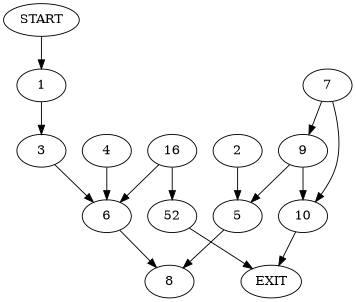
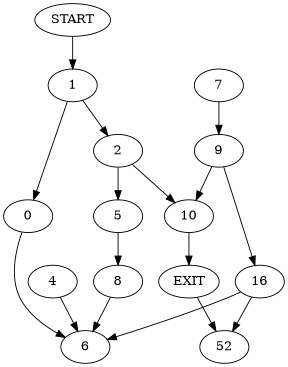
edge "1" -> "2": added
edge "7" -> "10": now "2" -> "10"
node "3": label "3" -> "0"
edge "9" -> "5": now "9" -> "16"
edge "6" -> "8": reversed
edge "52" -> "EXIT": reversed
